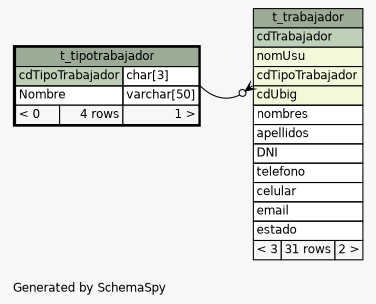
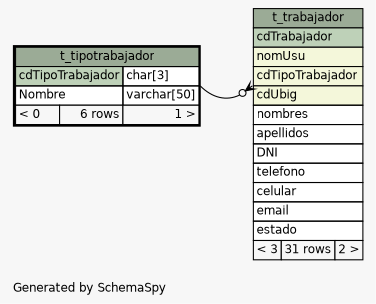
node "t_tipotrabajador": text "4 rows" -> "6 rows"
